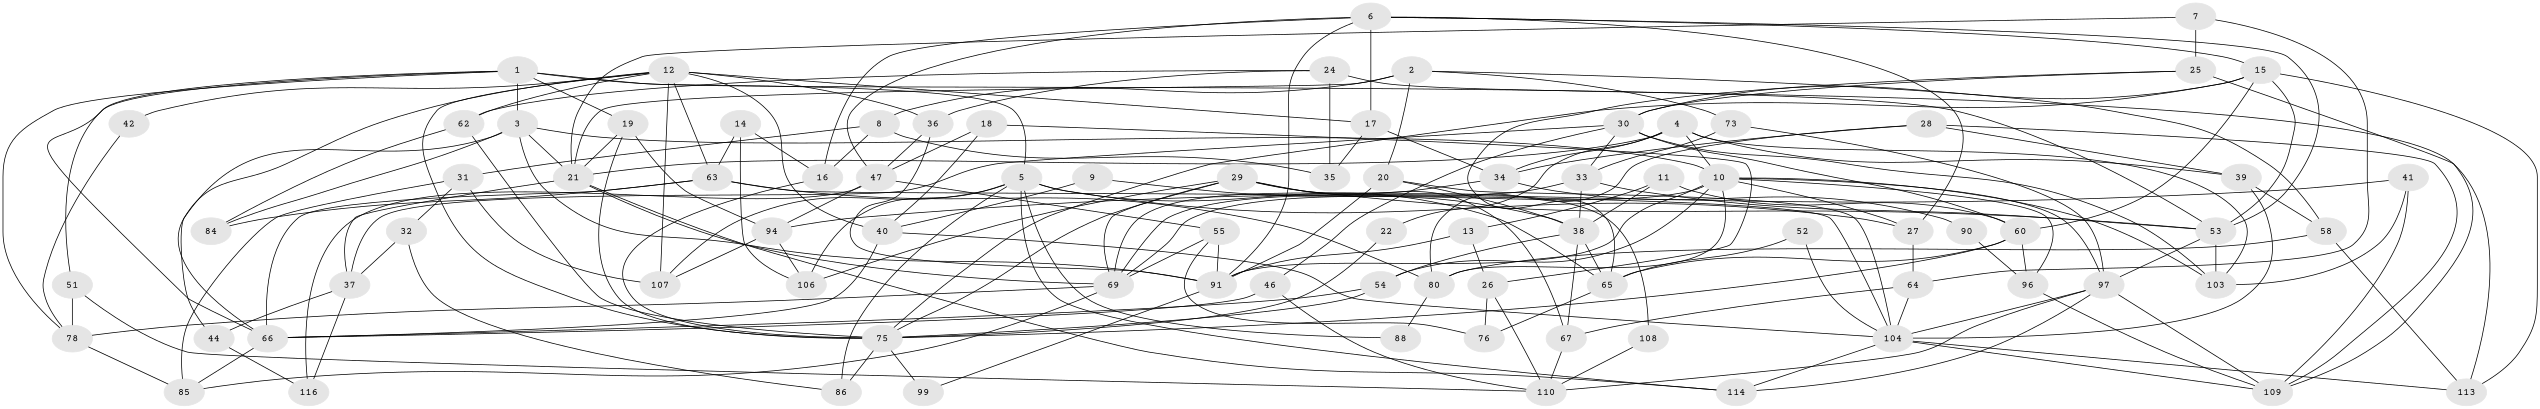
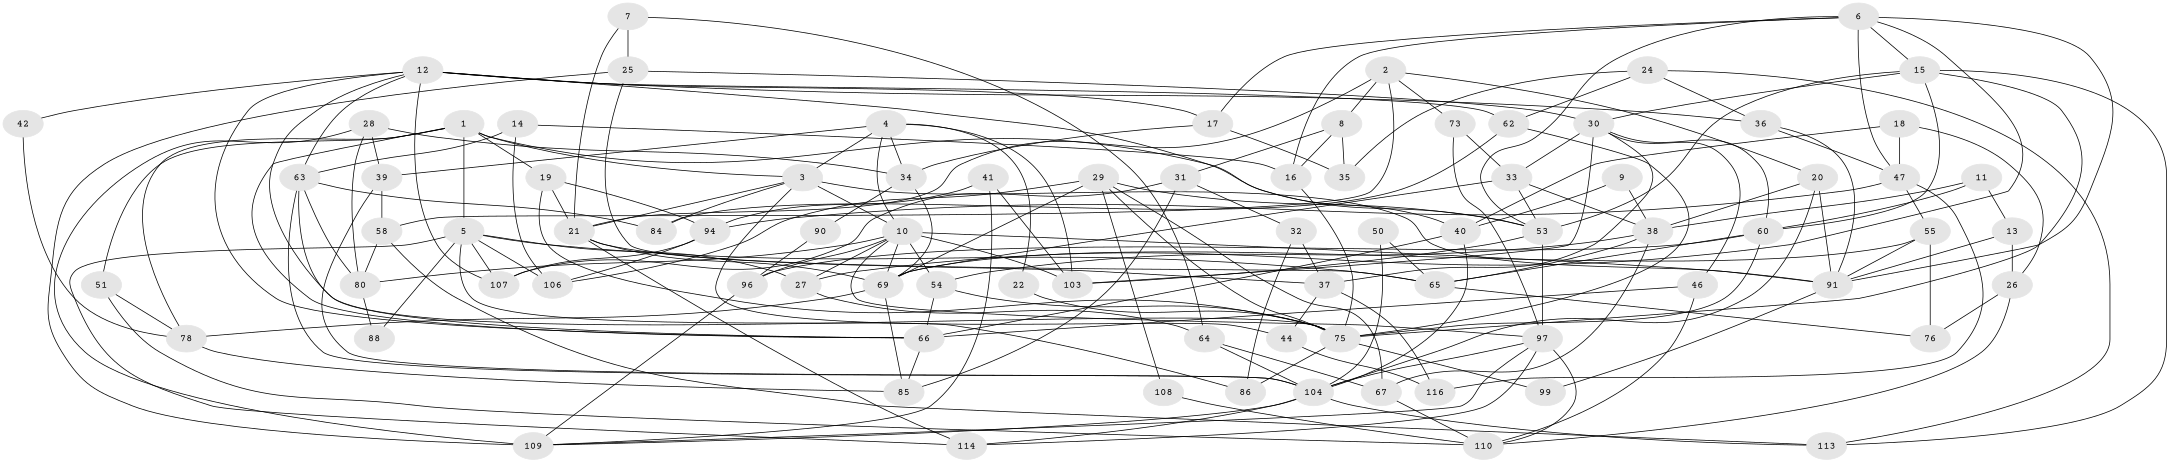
edge "4" -- "21": now "4" -- "3"
node "52": label "52" -> "50"
